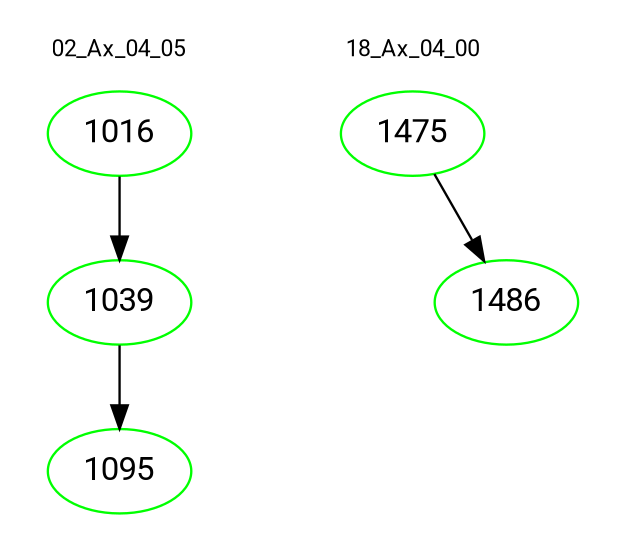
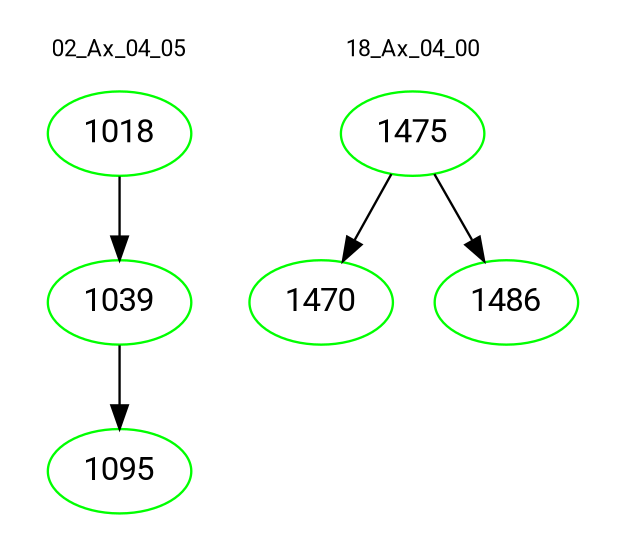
node "1016": label "1016" -> "1018"
node "1470": added
